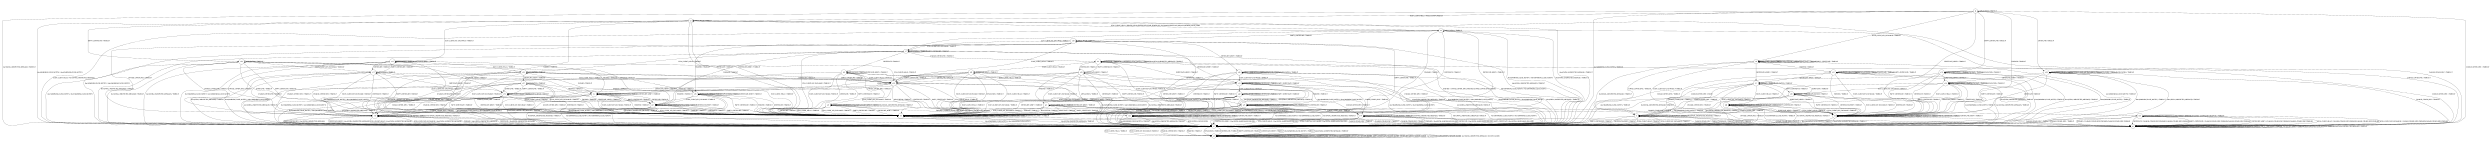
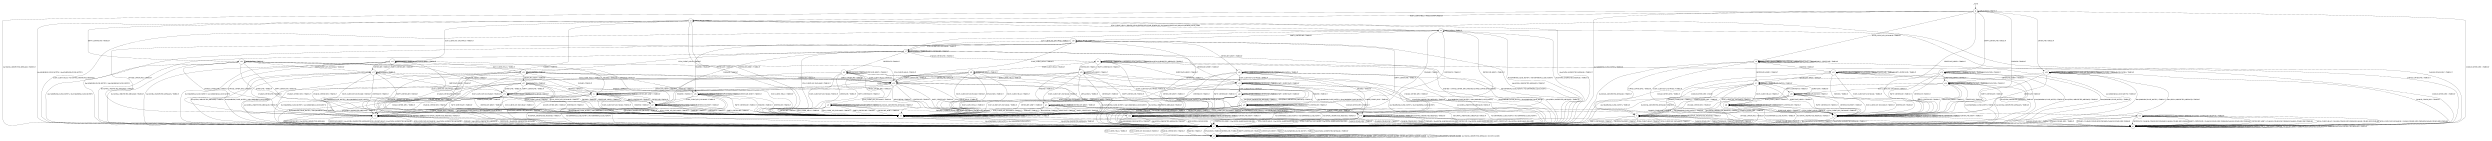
node "__start0": added
edge "s42" -> "s27": now "s26" -> "s27"
edge "s36" -> "s88": now "s39" -> "s88"
